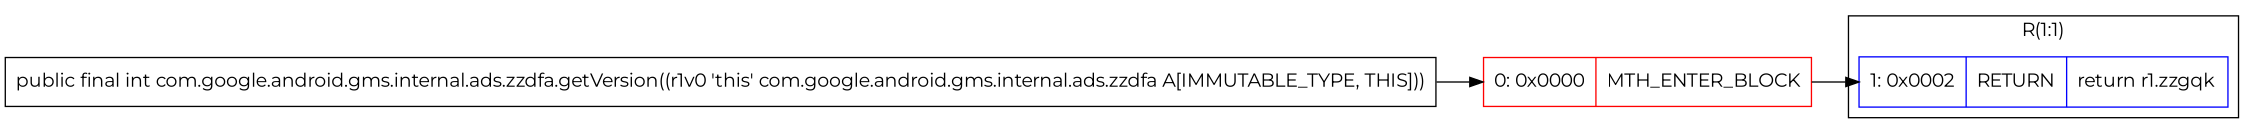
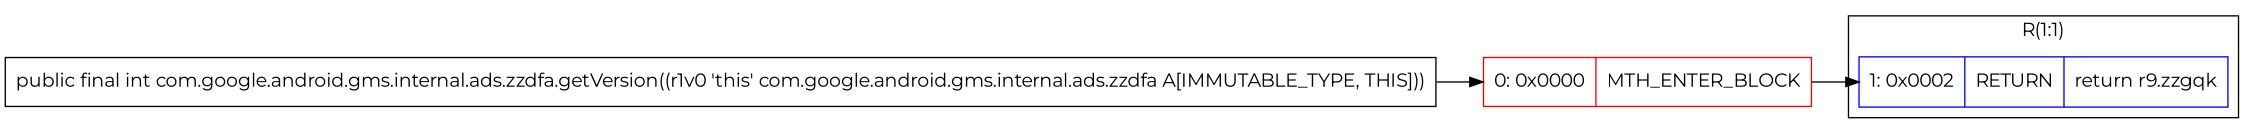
node "1: 0x0002": text "return r1.zzgqk" -> "return r9.zzgqk"
